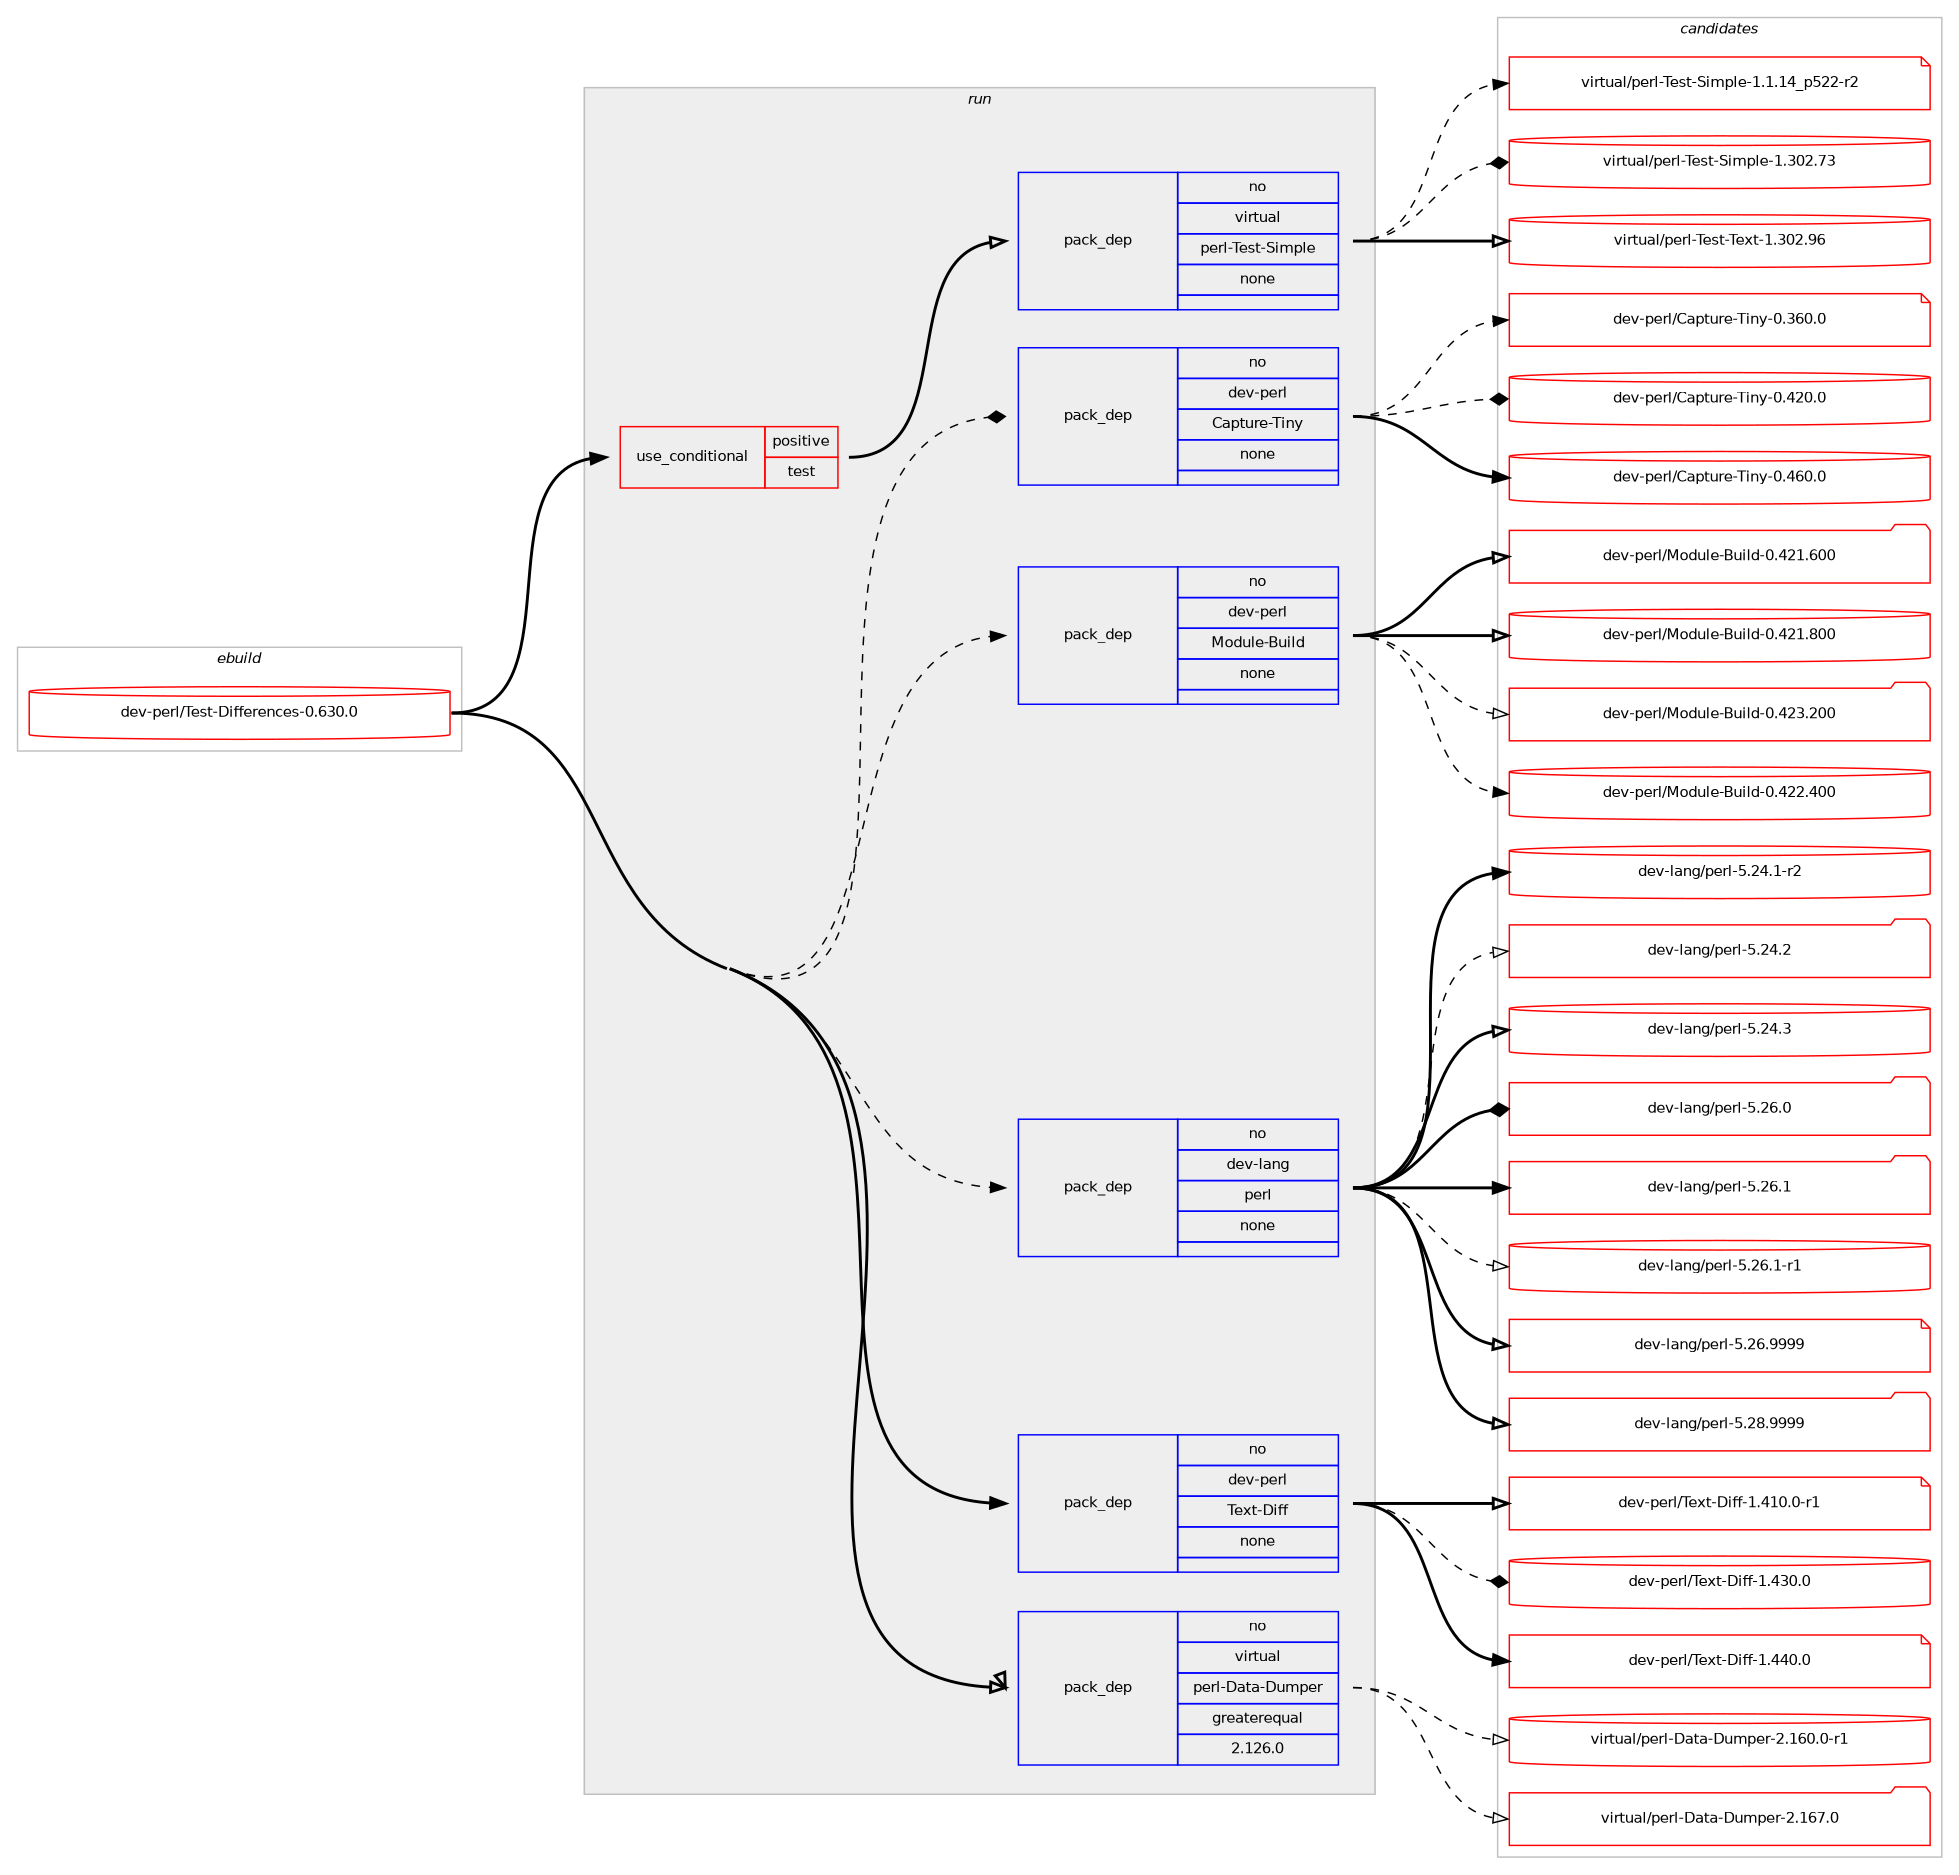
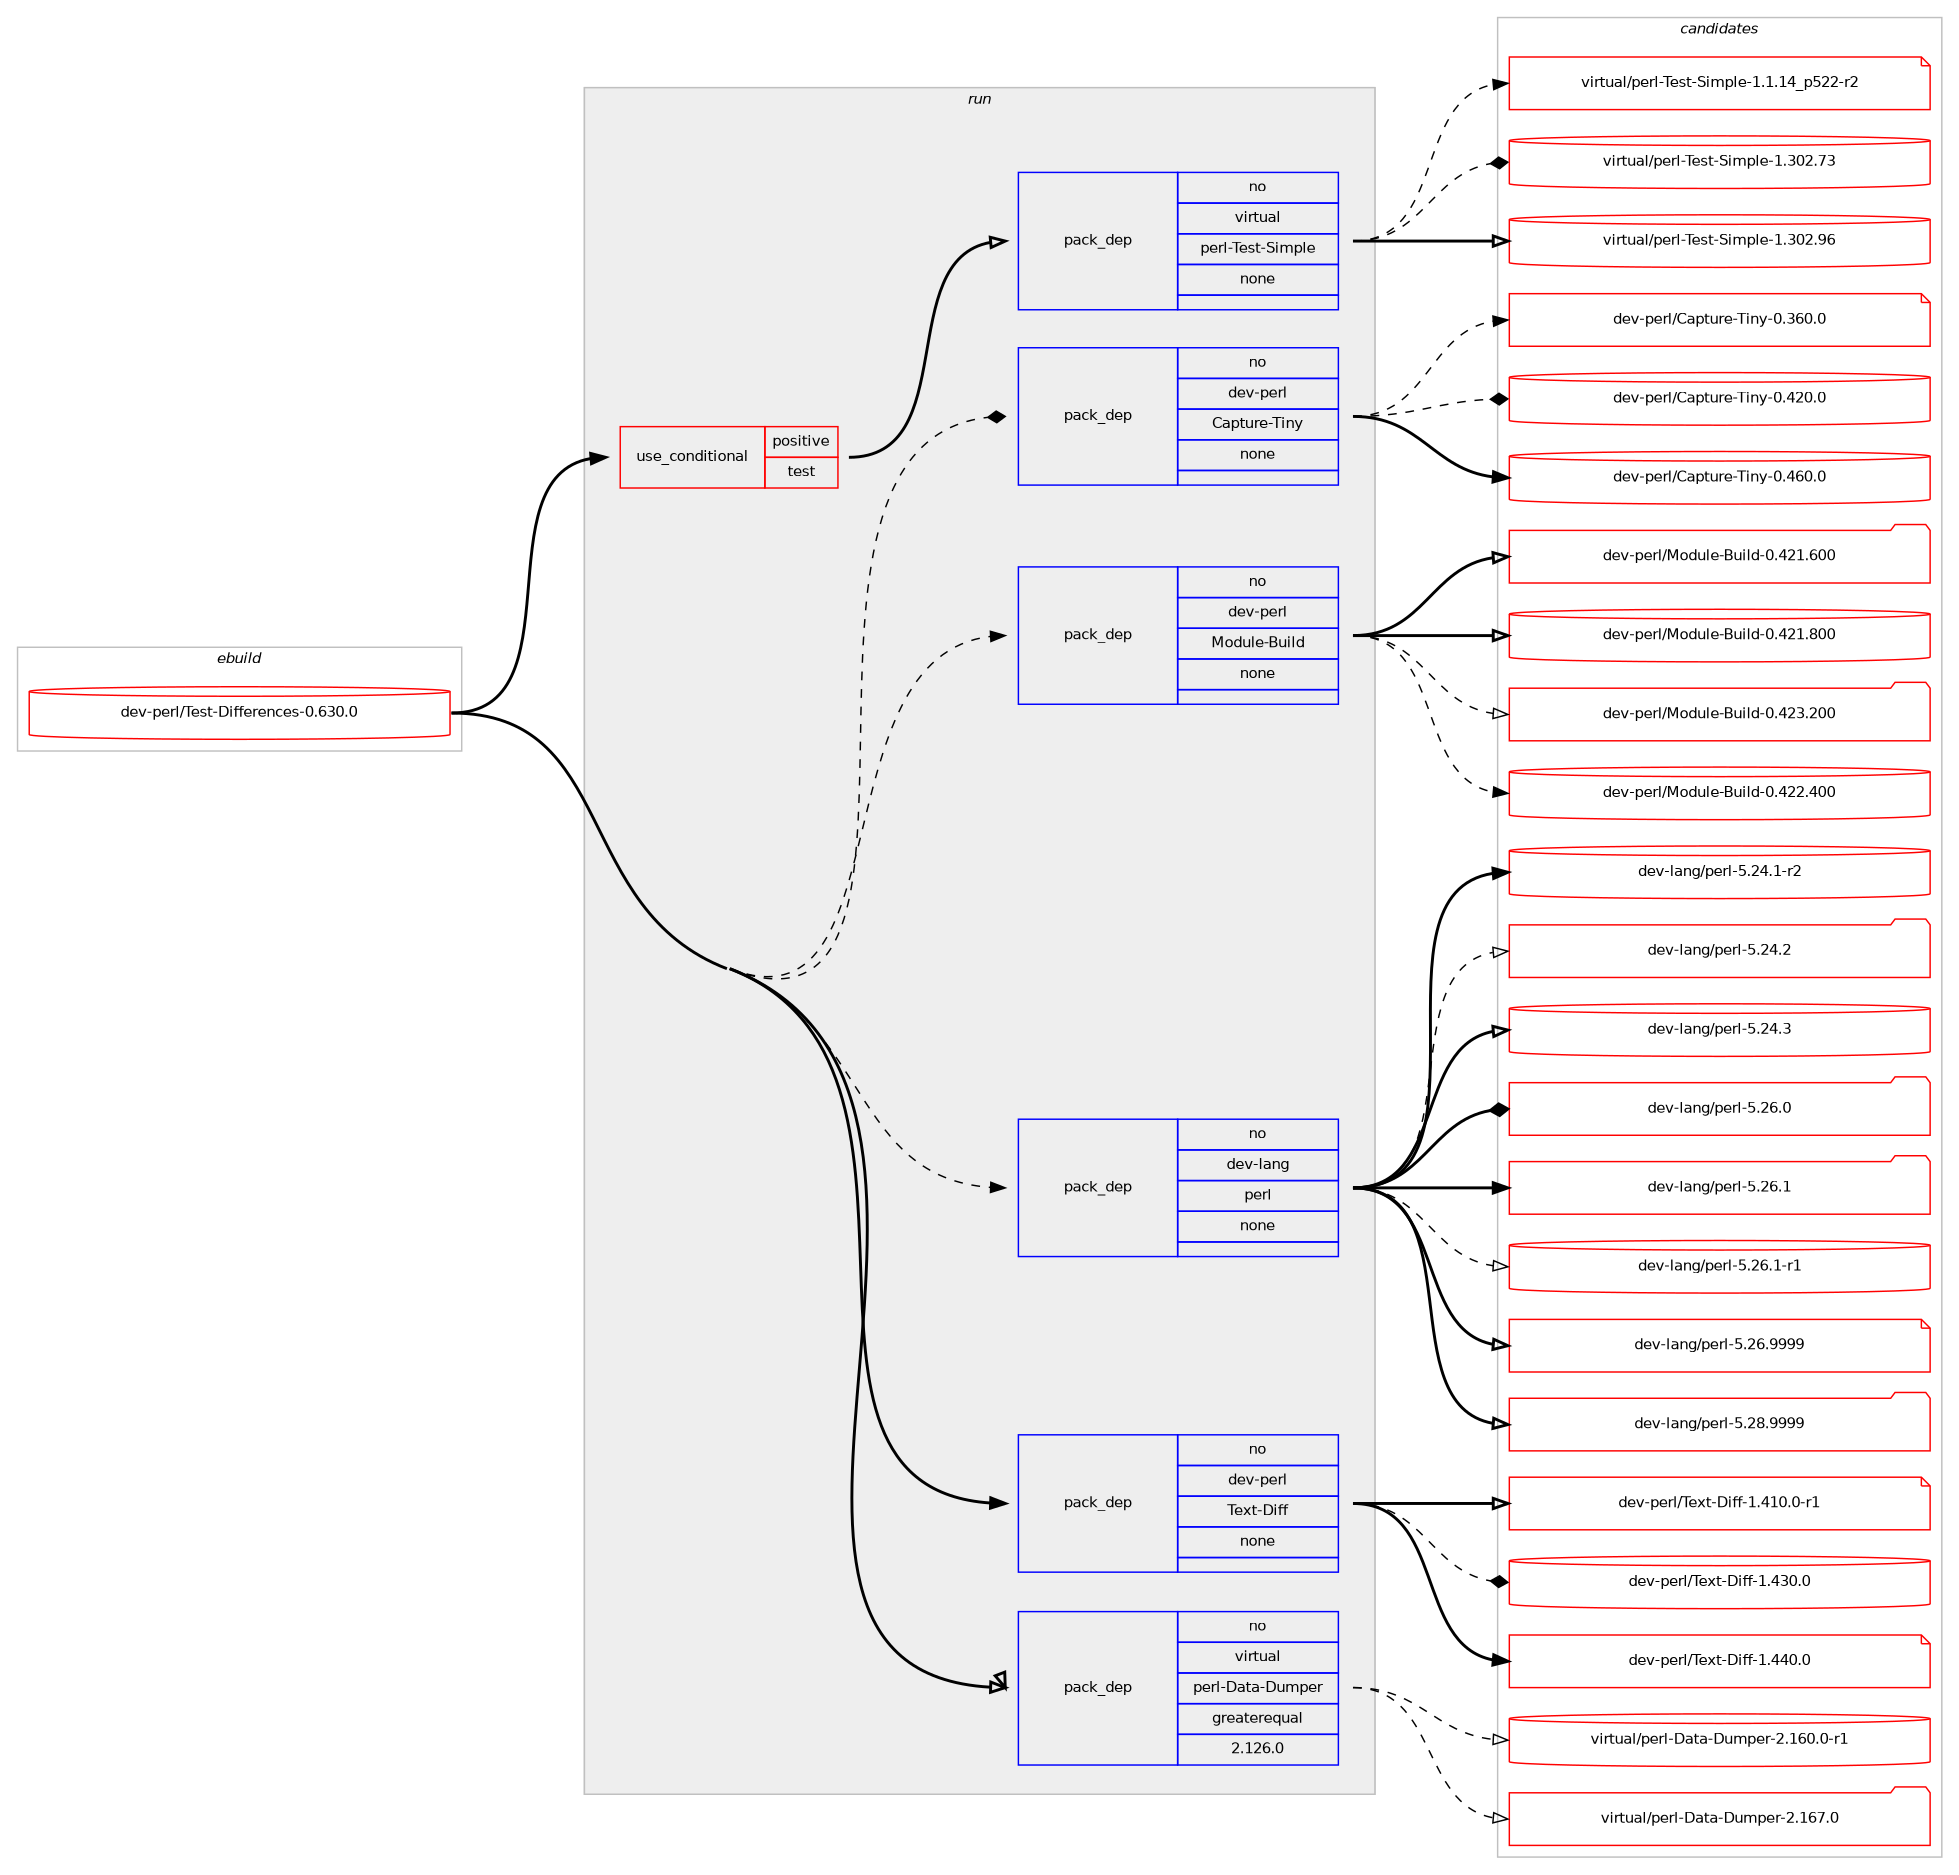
node "virtual/perl-Test-Text-1.302.96": label "virtual/perl-Test-Text-1.302.96" -> "virtual/perl-Test-Simple-1.302.96"
